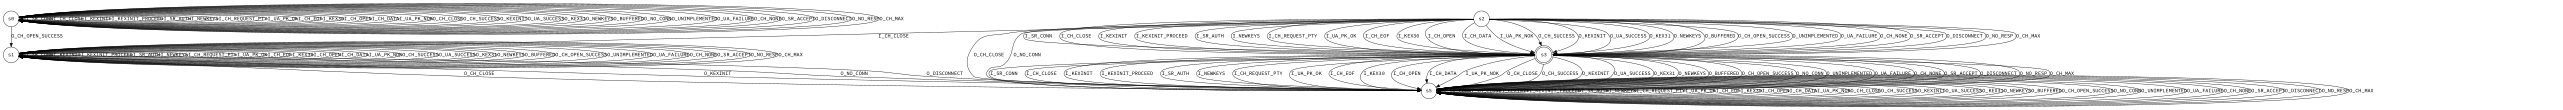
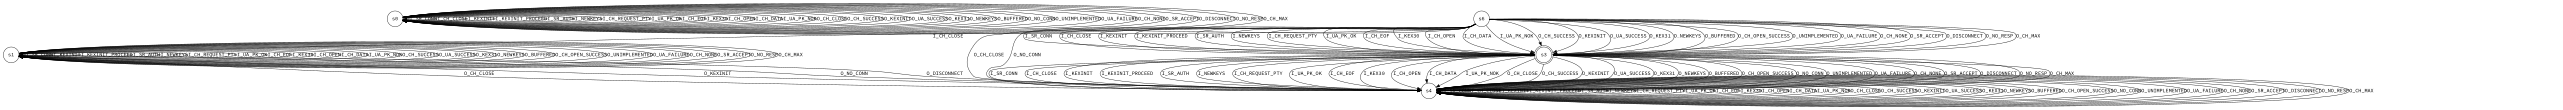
node "s2": label "s2" -> "s6"
edge "s0" -> "s1": removed, label "O_CH_OPEN_SUCCESS"
node "s5": label "s5" -> "s4"
